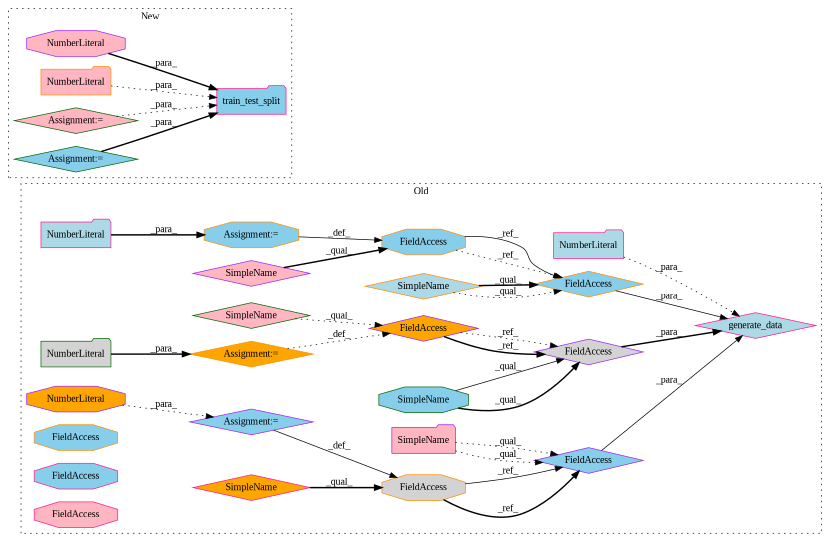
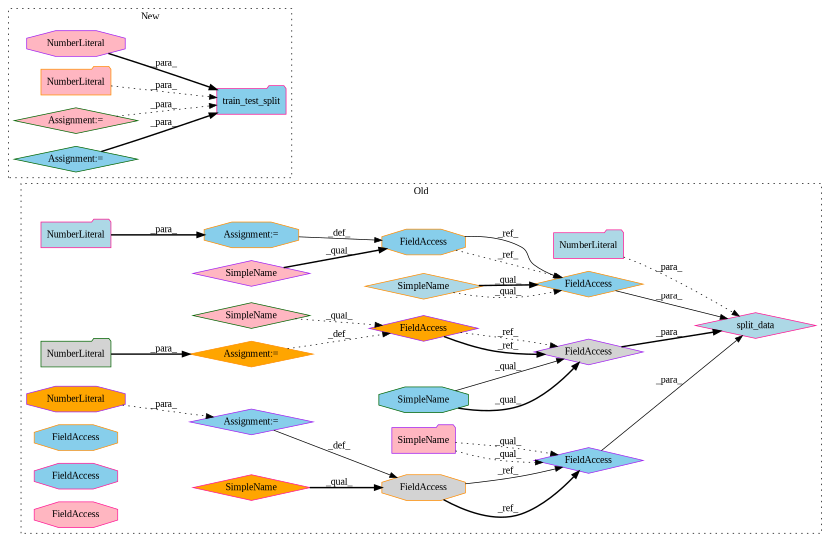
node "generate_data": label "generate_data" -> "split_data"
